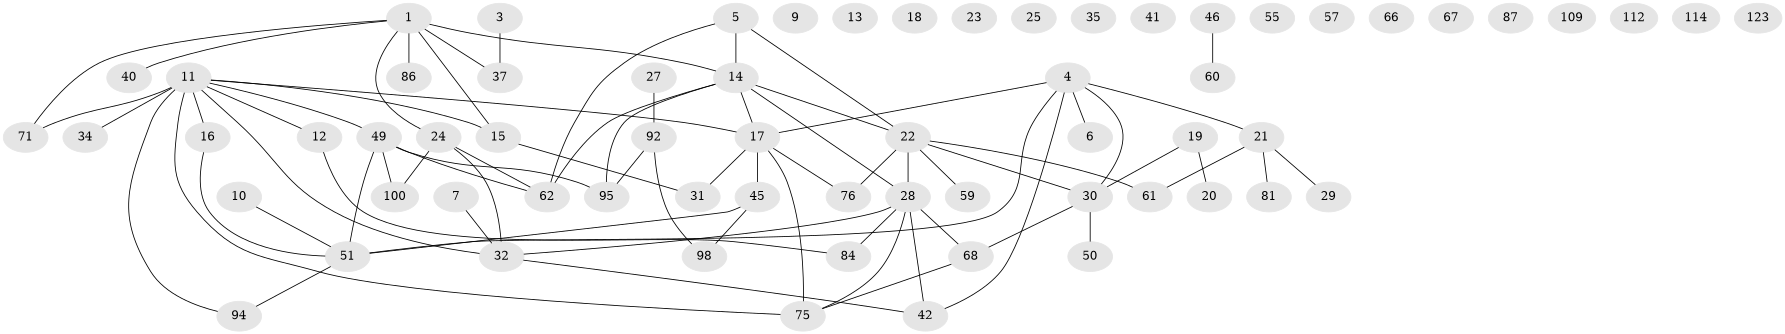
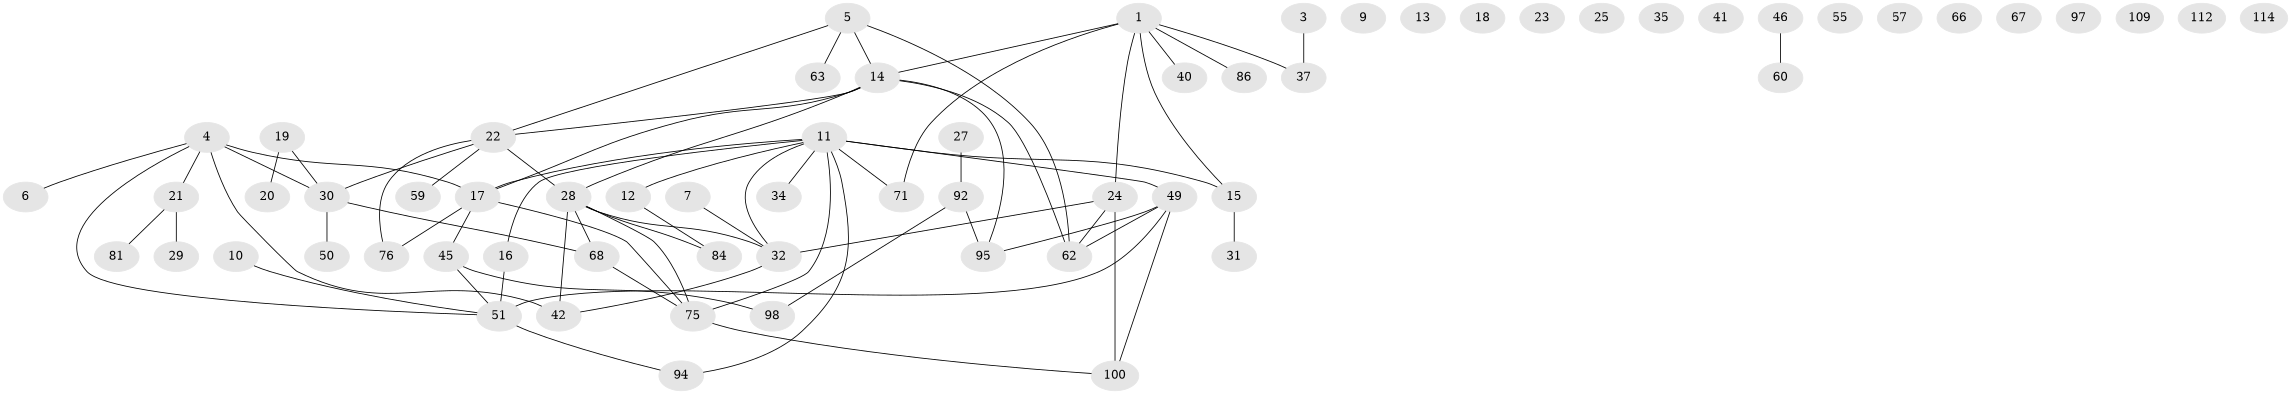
node "87": label "87" -> "97"
node "123": removed
node "63": added
edge "17" -- "31": removed
node "61": removed
edge "75" -- "100": added
